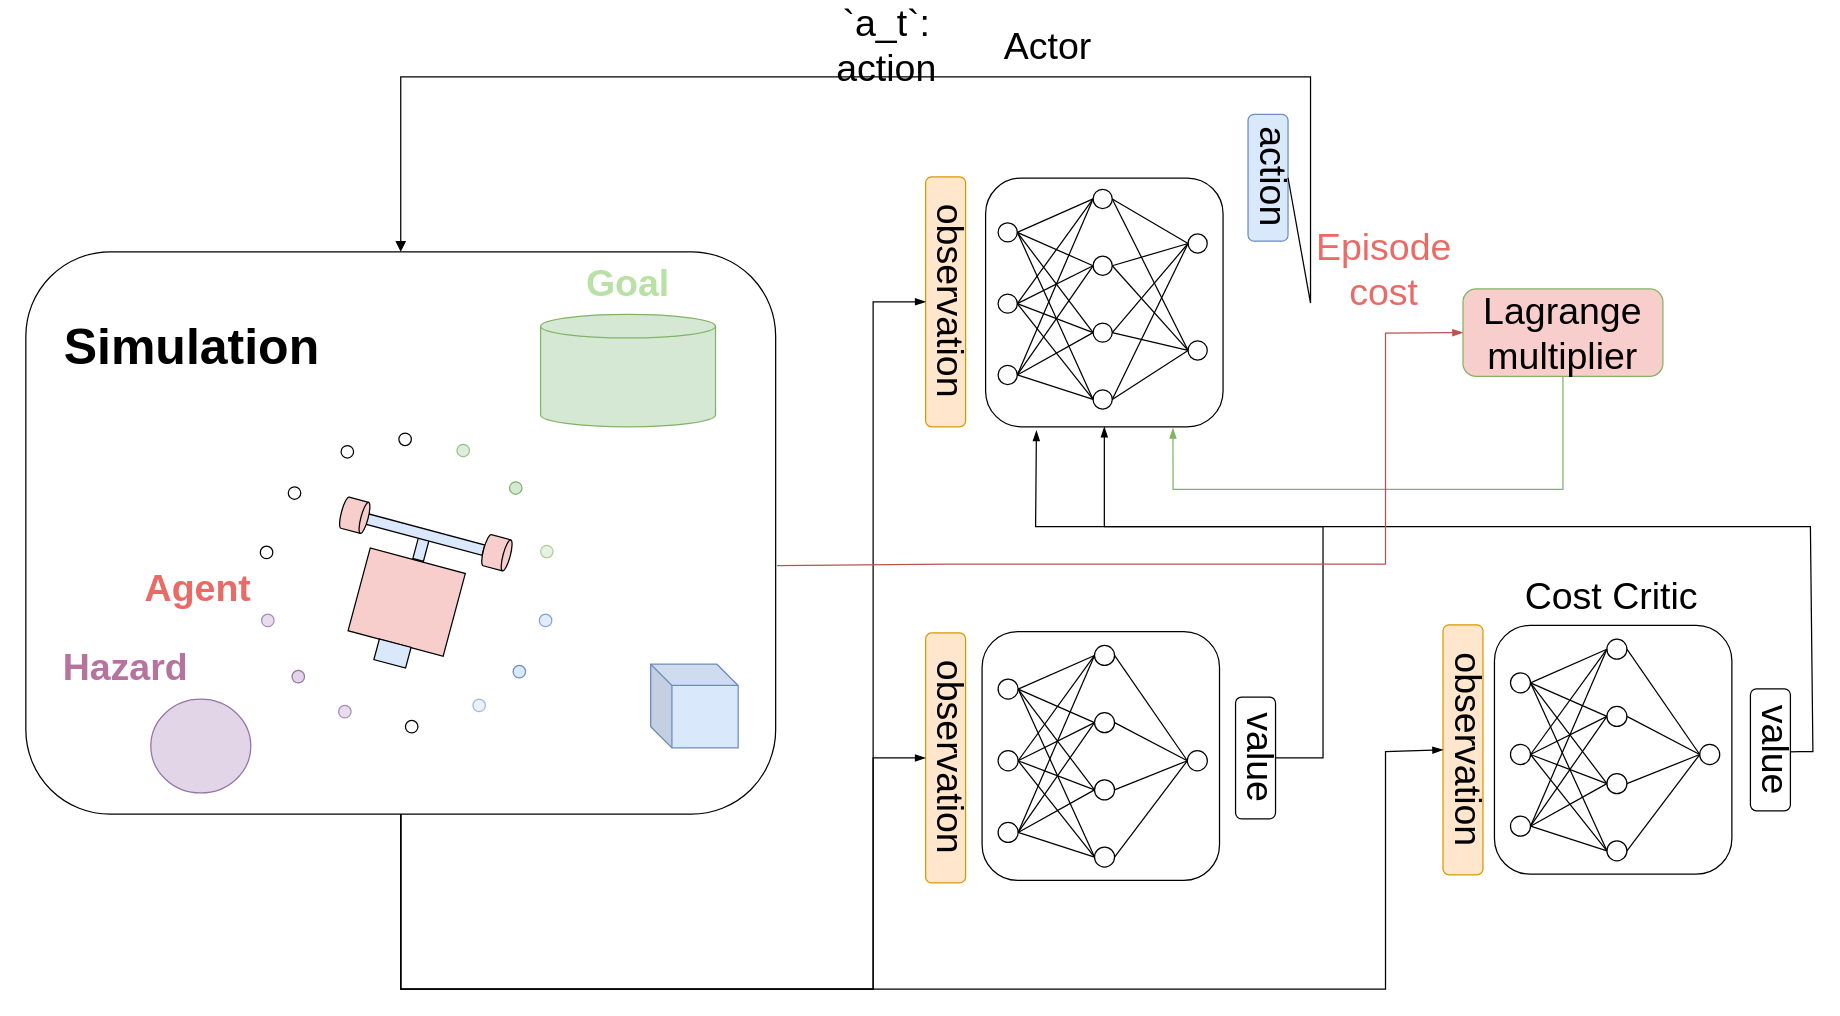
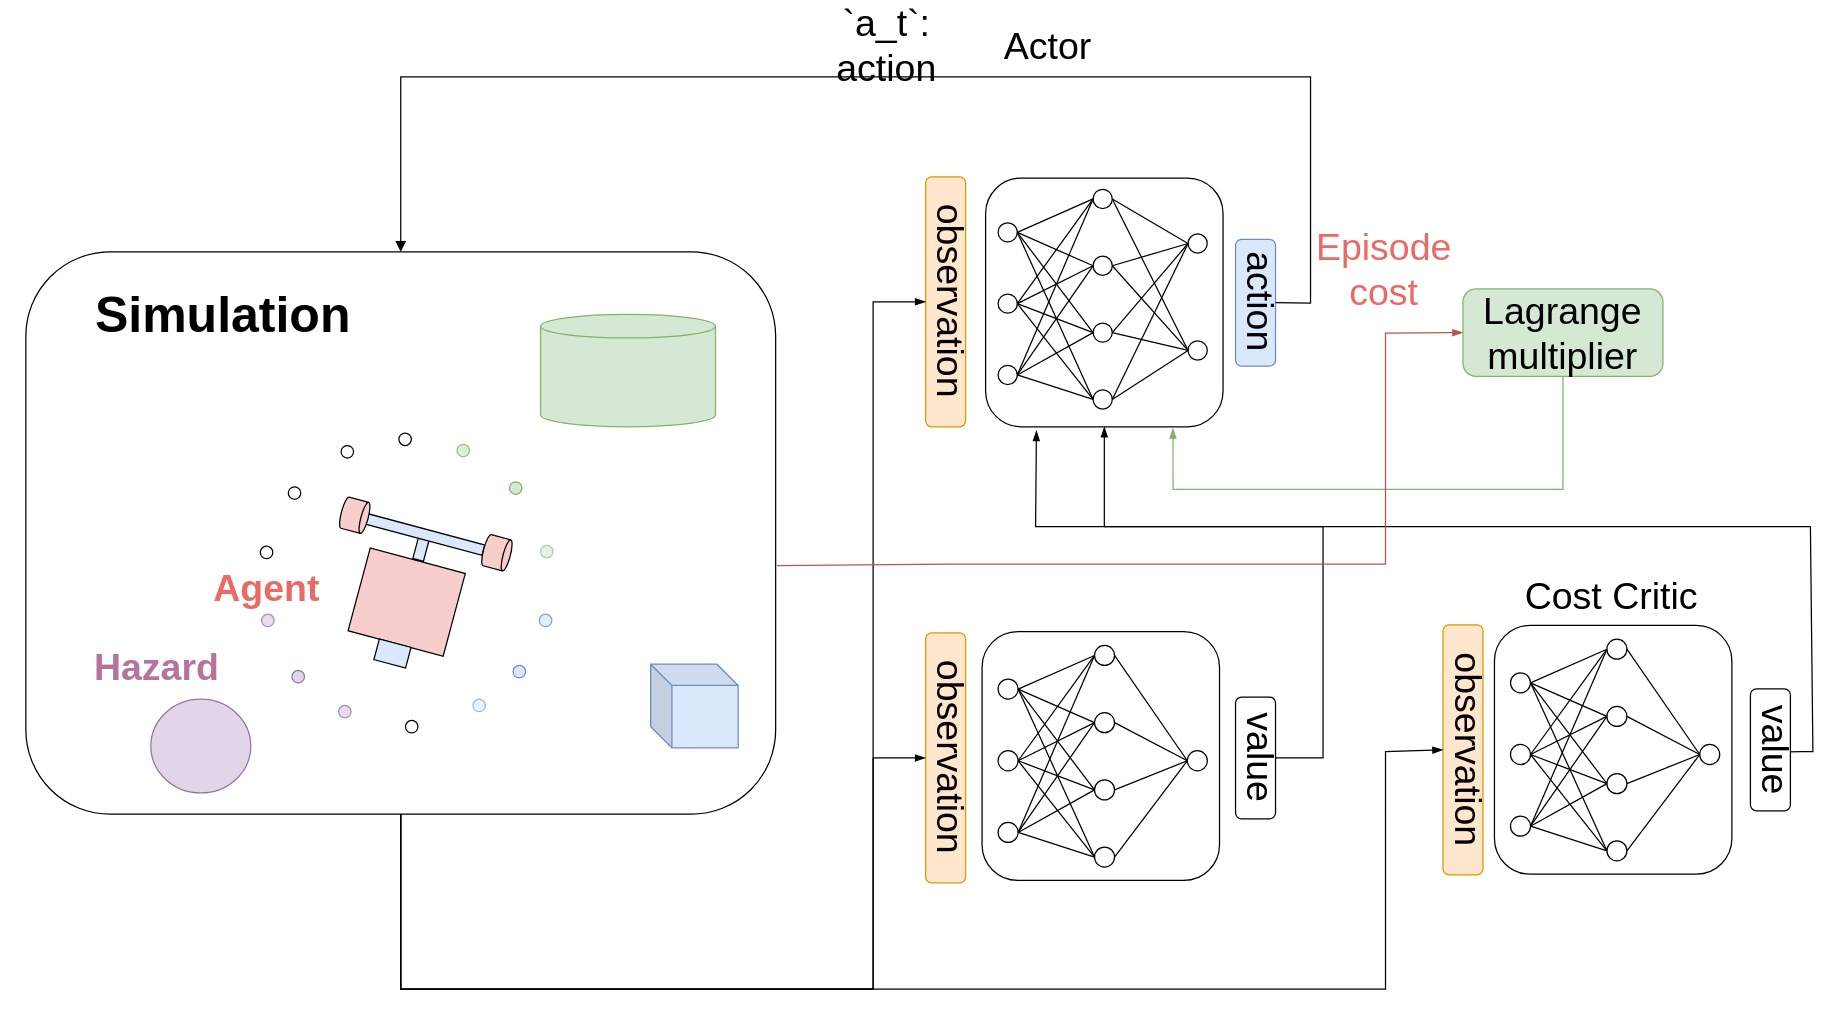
node "action": moved (1268, 178) -> (1256, 303)
node "Goal": removed
node "Lagrange multiplier": fillcolor #f8cecc -> #d5e8d4
node "Simulation": moved (191, 346) -> (223, 314)
node "Agent": moved (198, 588) -> (266, 588)
node "Hazard": moved (126, 666) -> (157, 666)
